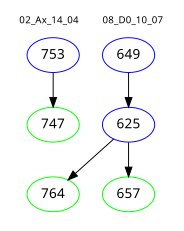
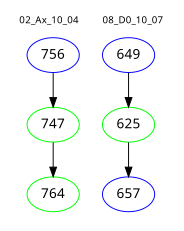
cluster "02_Ax_14_04": label "02_Ax_14_04" -> "02_Ax_10_04"
node "753": label "753" -> "756"
node "625": color blue -> green
edge "625" -> "764": now "747" -> "764"
node "657": color green -> blue
